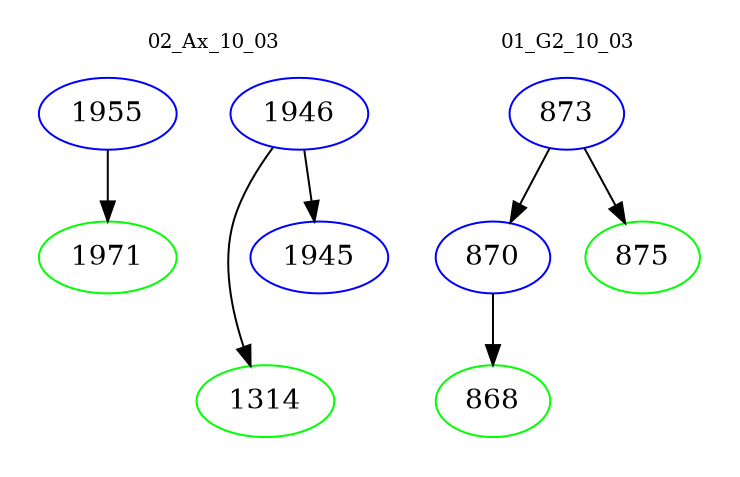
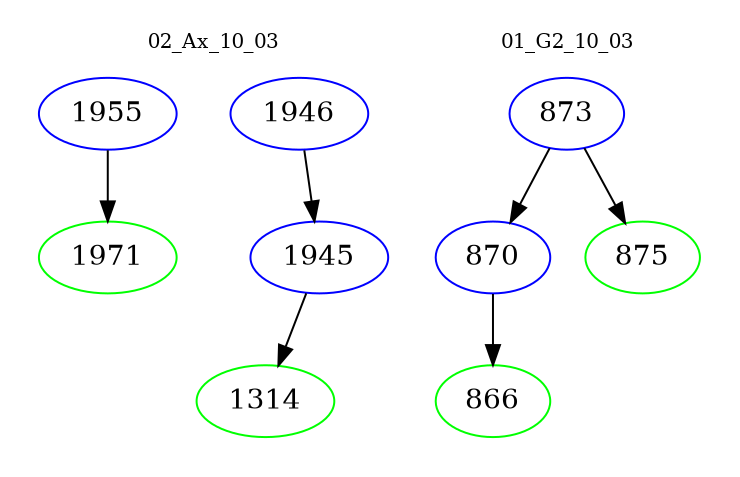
edge "1946" -> "1314": now "1945" -> "1314"
node "868": label "868" -> "866"
